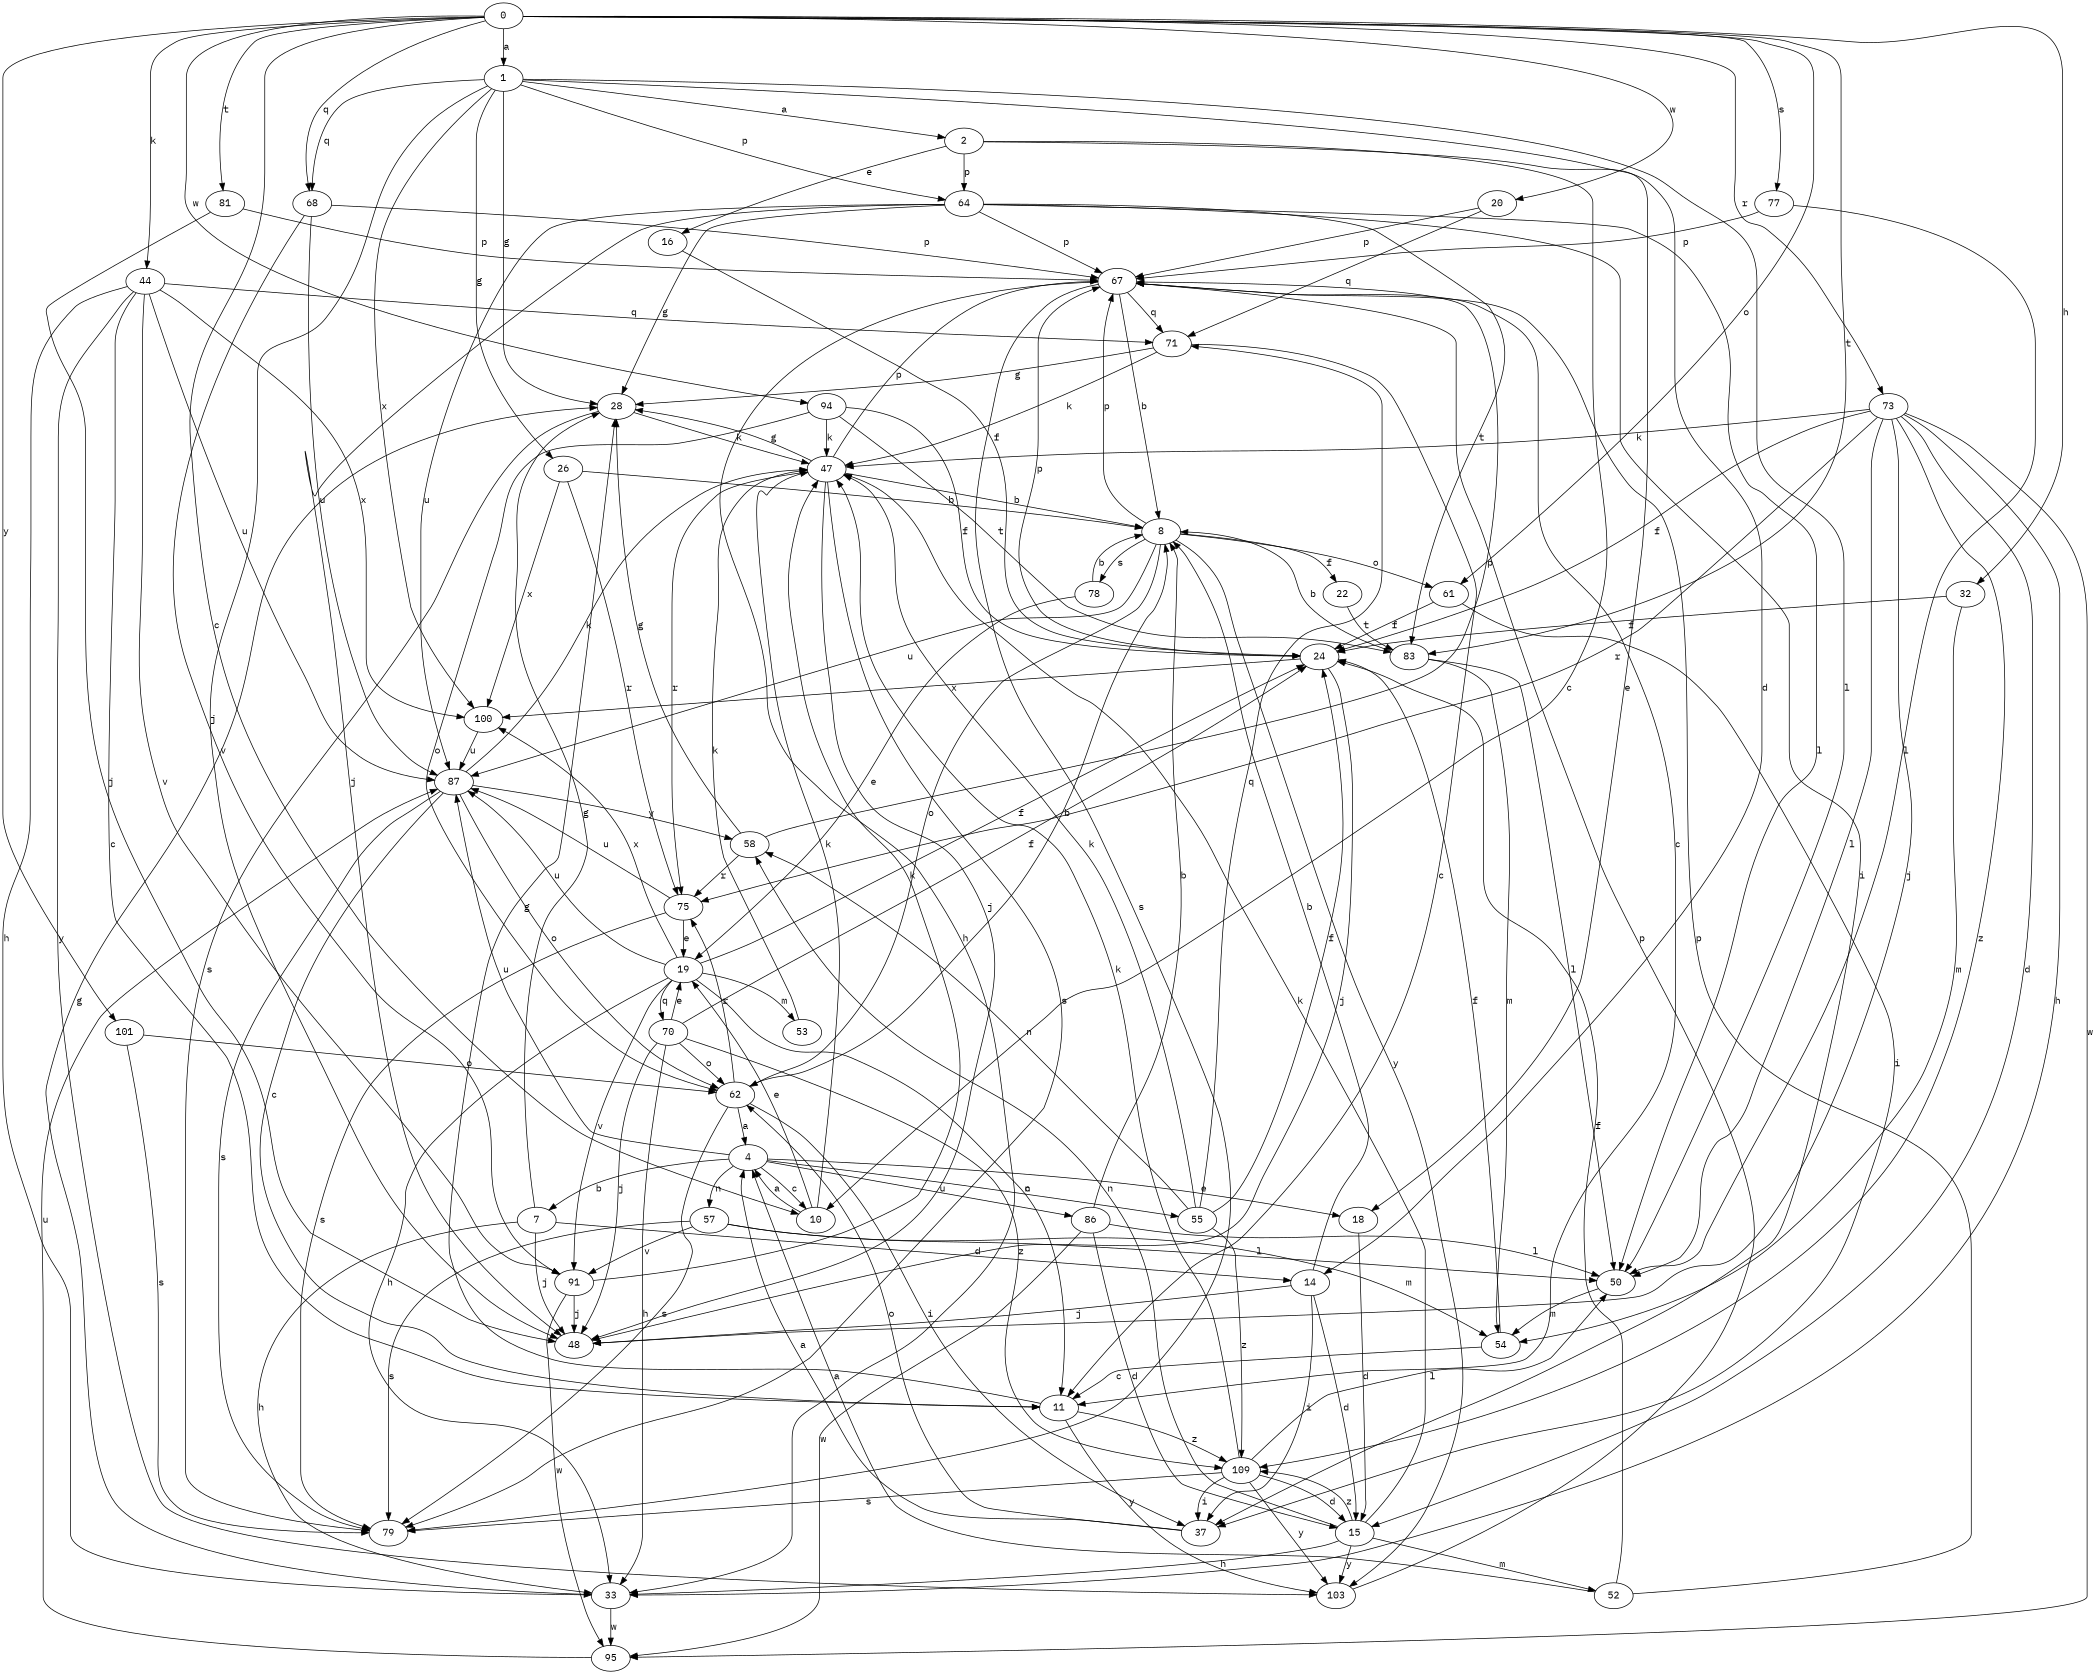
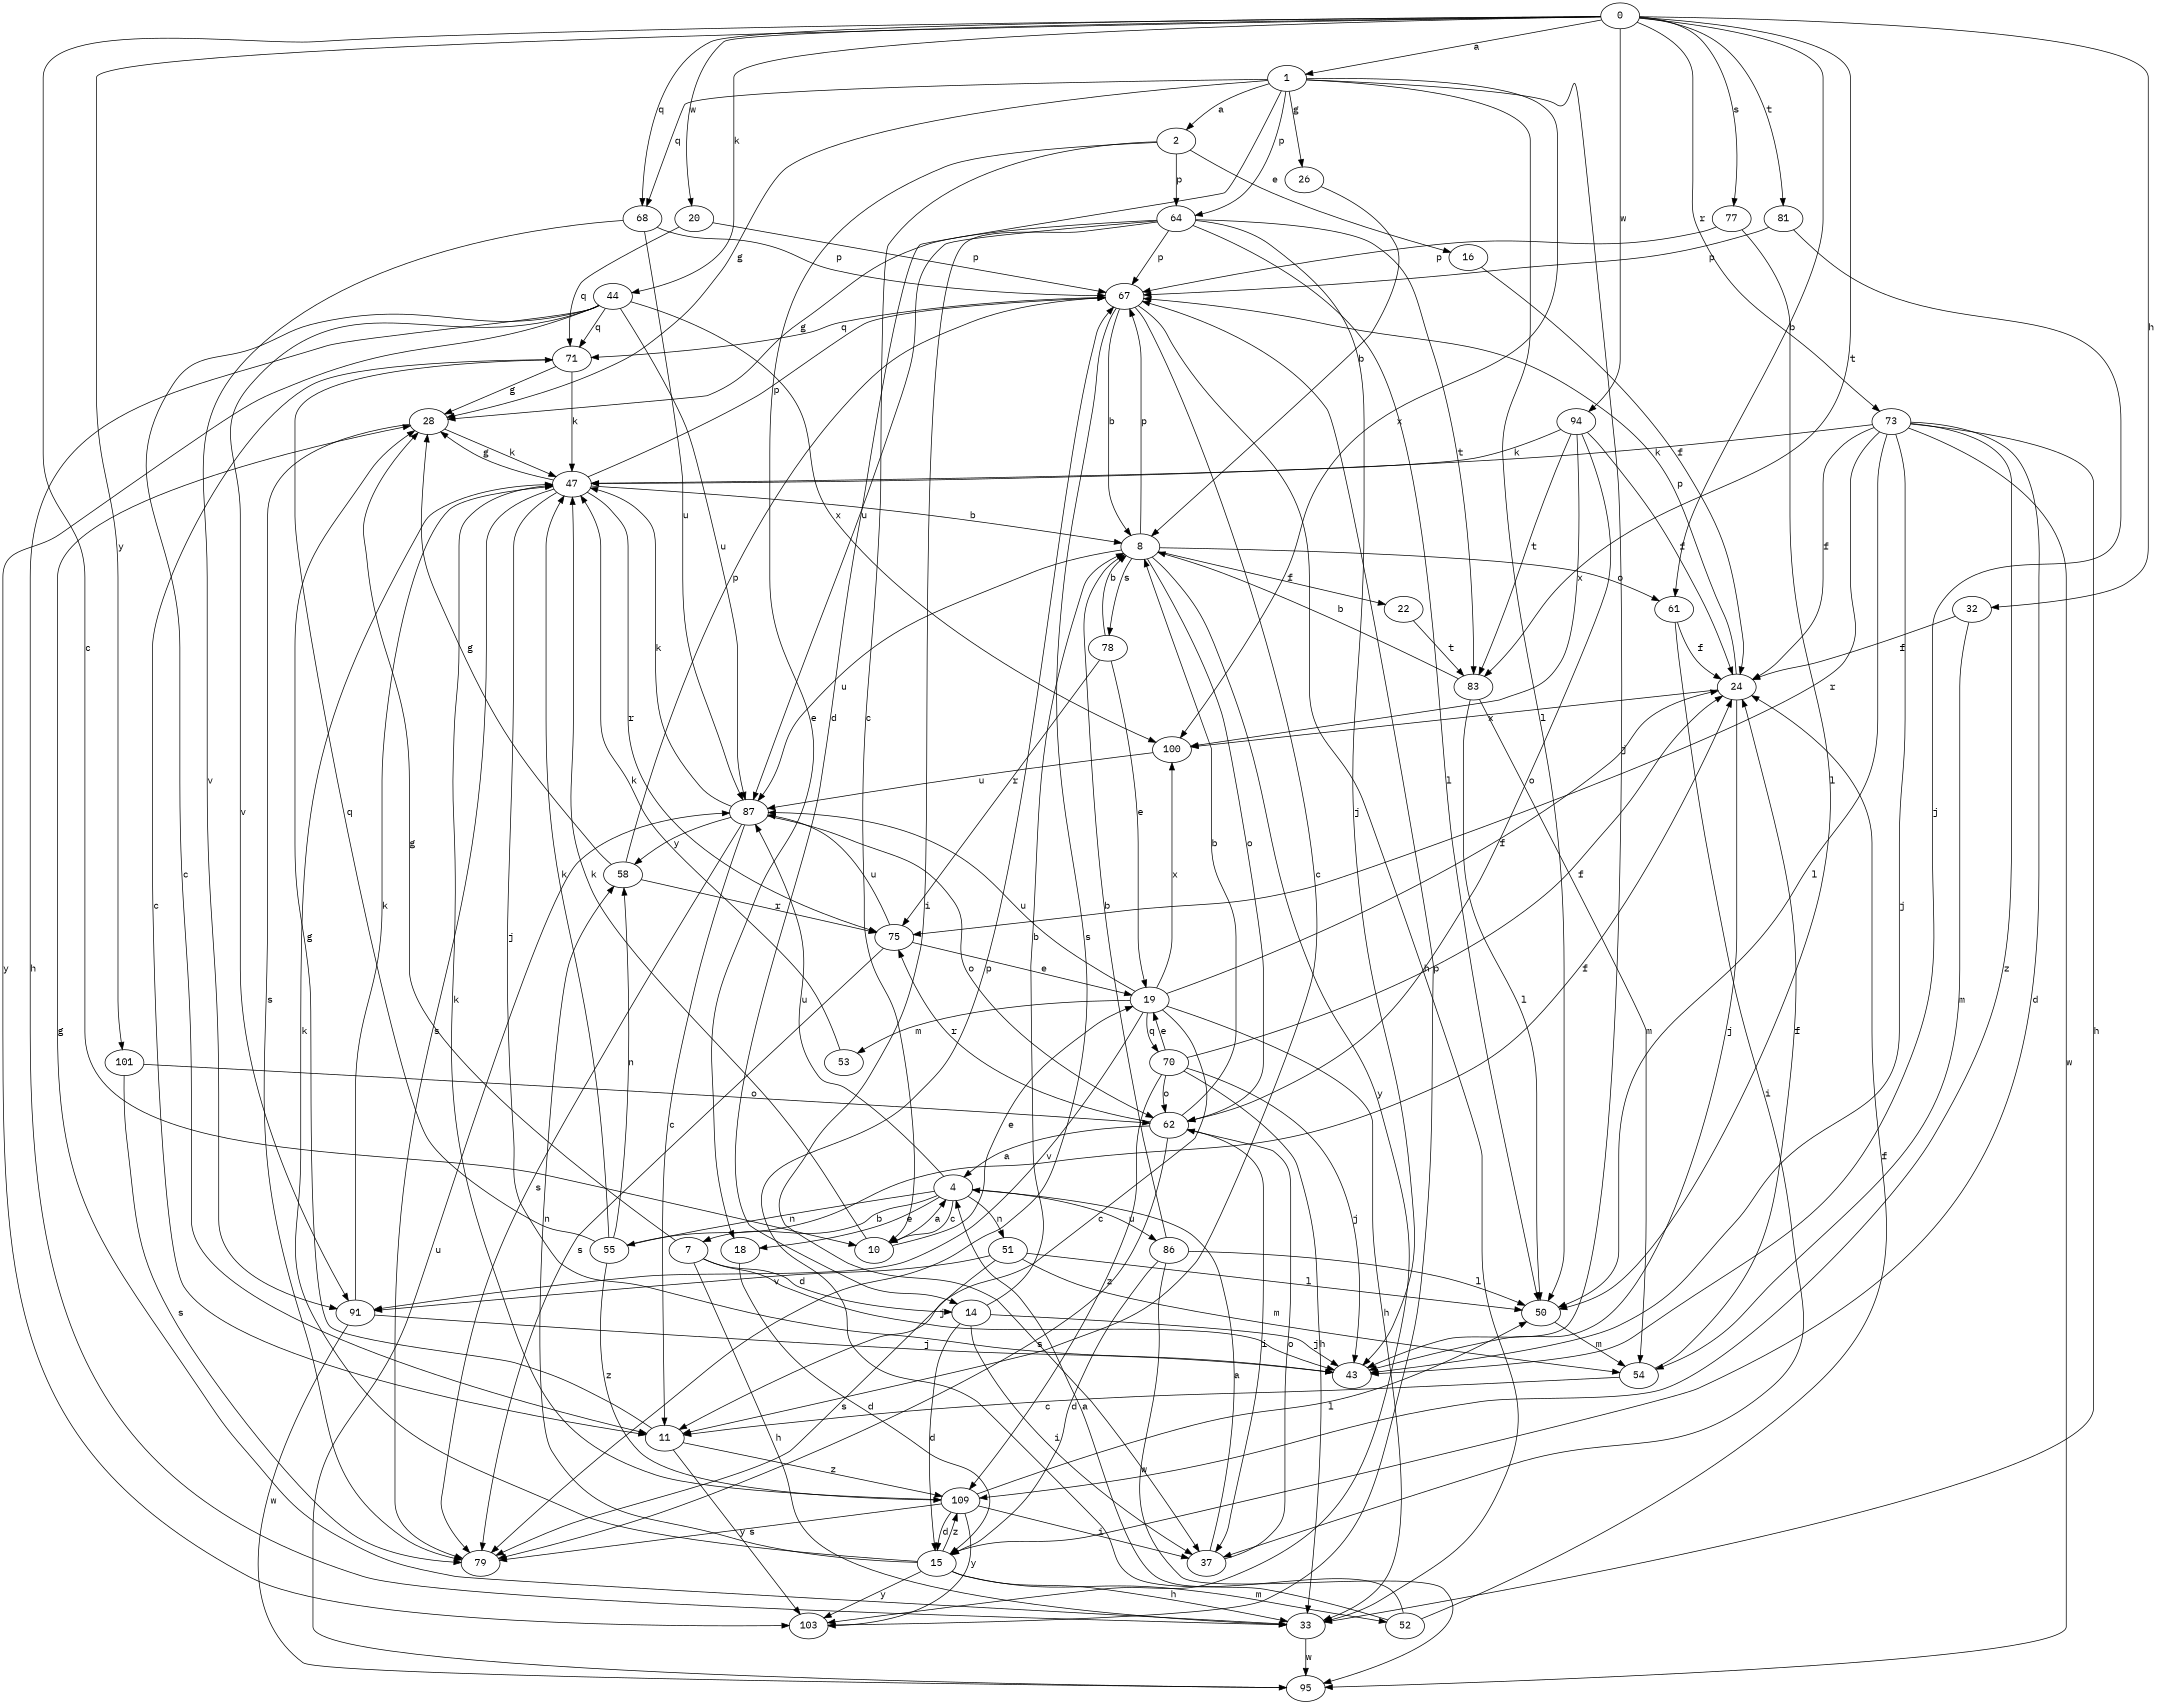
edge "0" -> "61": label "o" -> "b"
edge "26" -> "100": now "94" -> "100"
edge "26" -> "75": now "78" -> "75"
node "57": label "57" -> "51"
node "48": label "48" -> "43"
